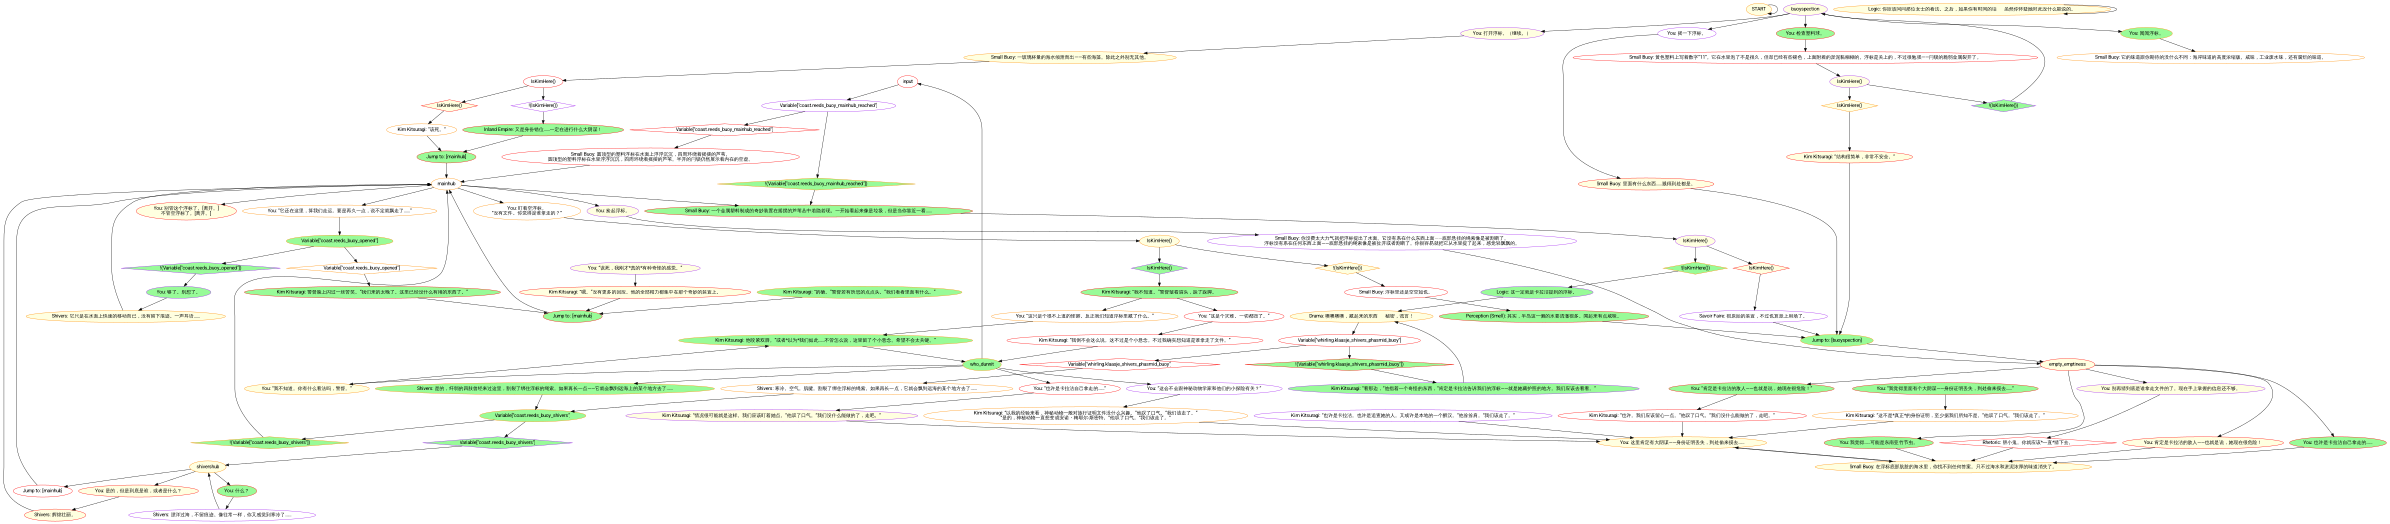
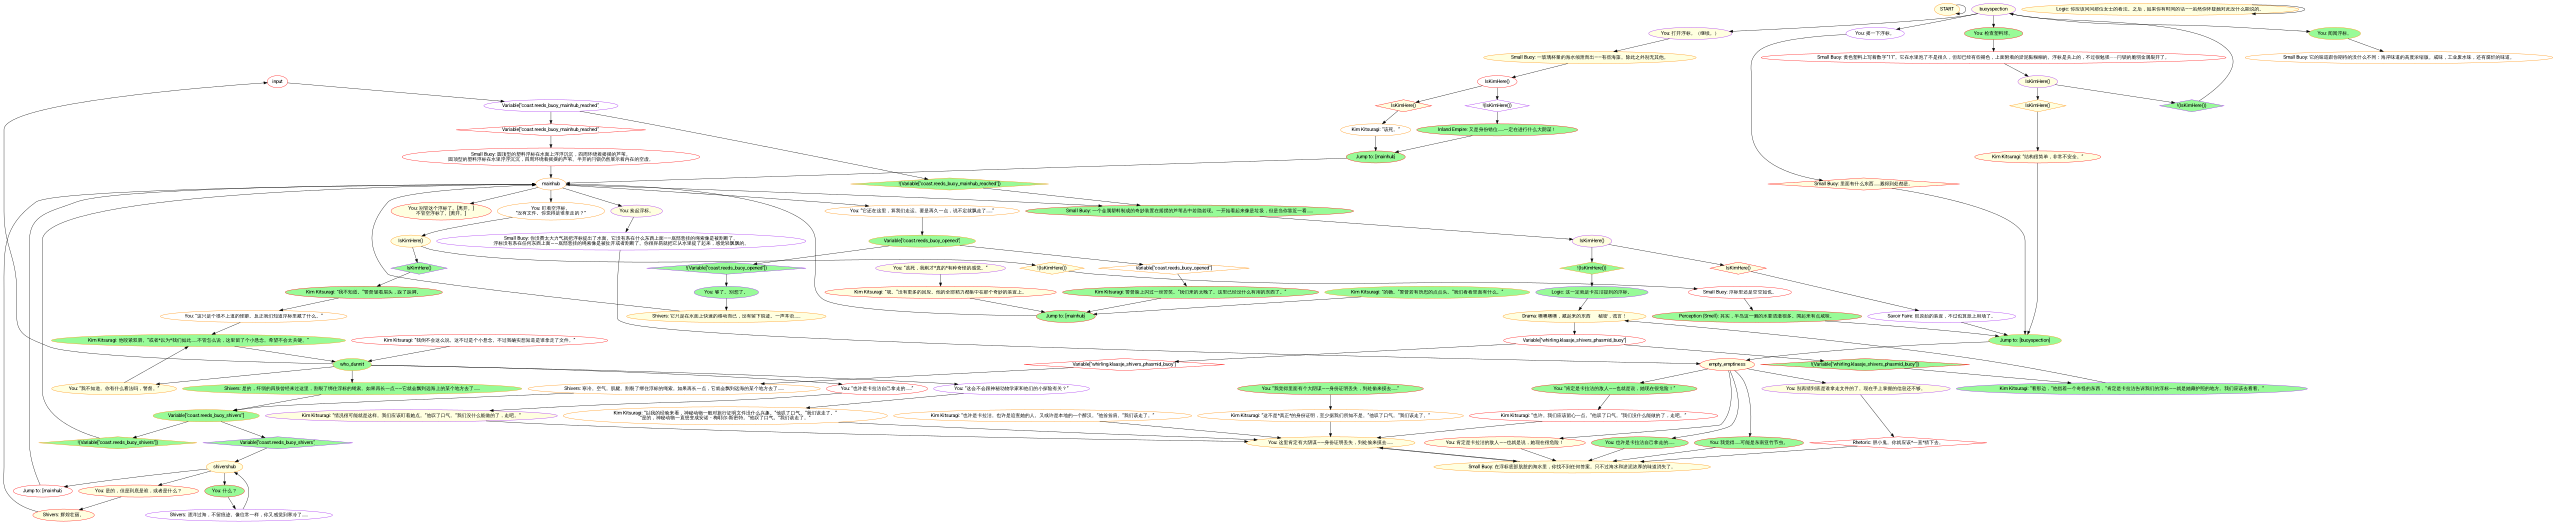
node "Small Buoy: 里面有什么东西……溅得到处都是。": shape ellipse -> diamond
node "You: “这是个灾难。一切都毁了。”": removed
node "Kim Kitsuragi: “也许是卡拉洁。也许是追查她的人。又或许是本地的一个醉汉。”他耸耸肩。“我们该走了。”": color purple -> darkorange
